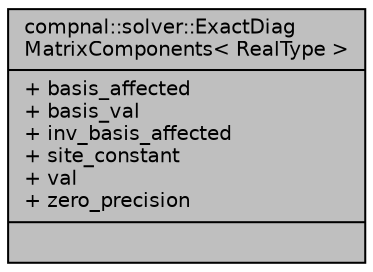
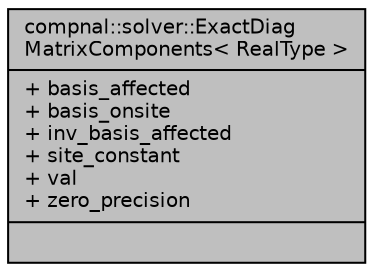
node "compnal::solver::ExactDiag": text "+ basis_val" -> "+ basis_onsite"
